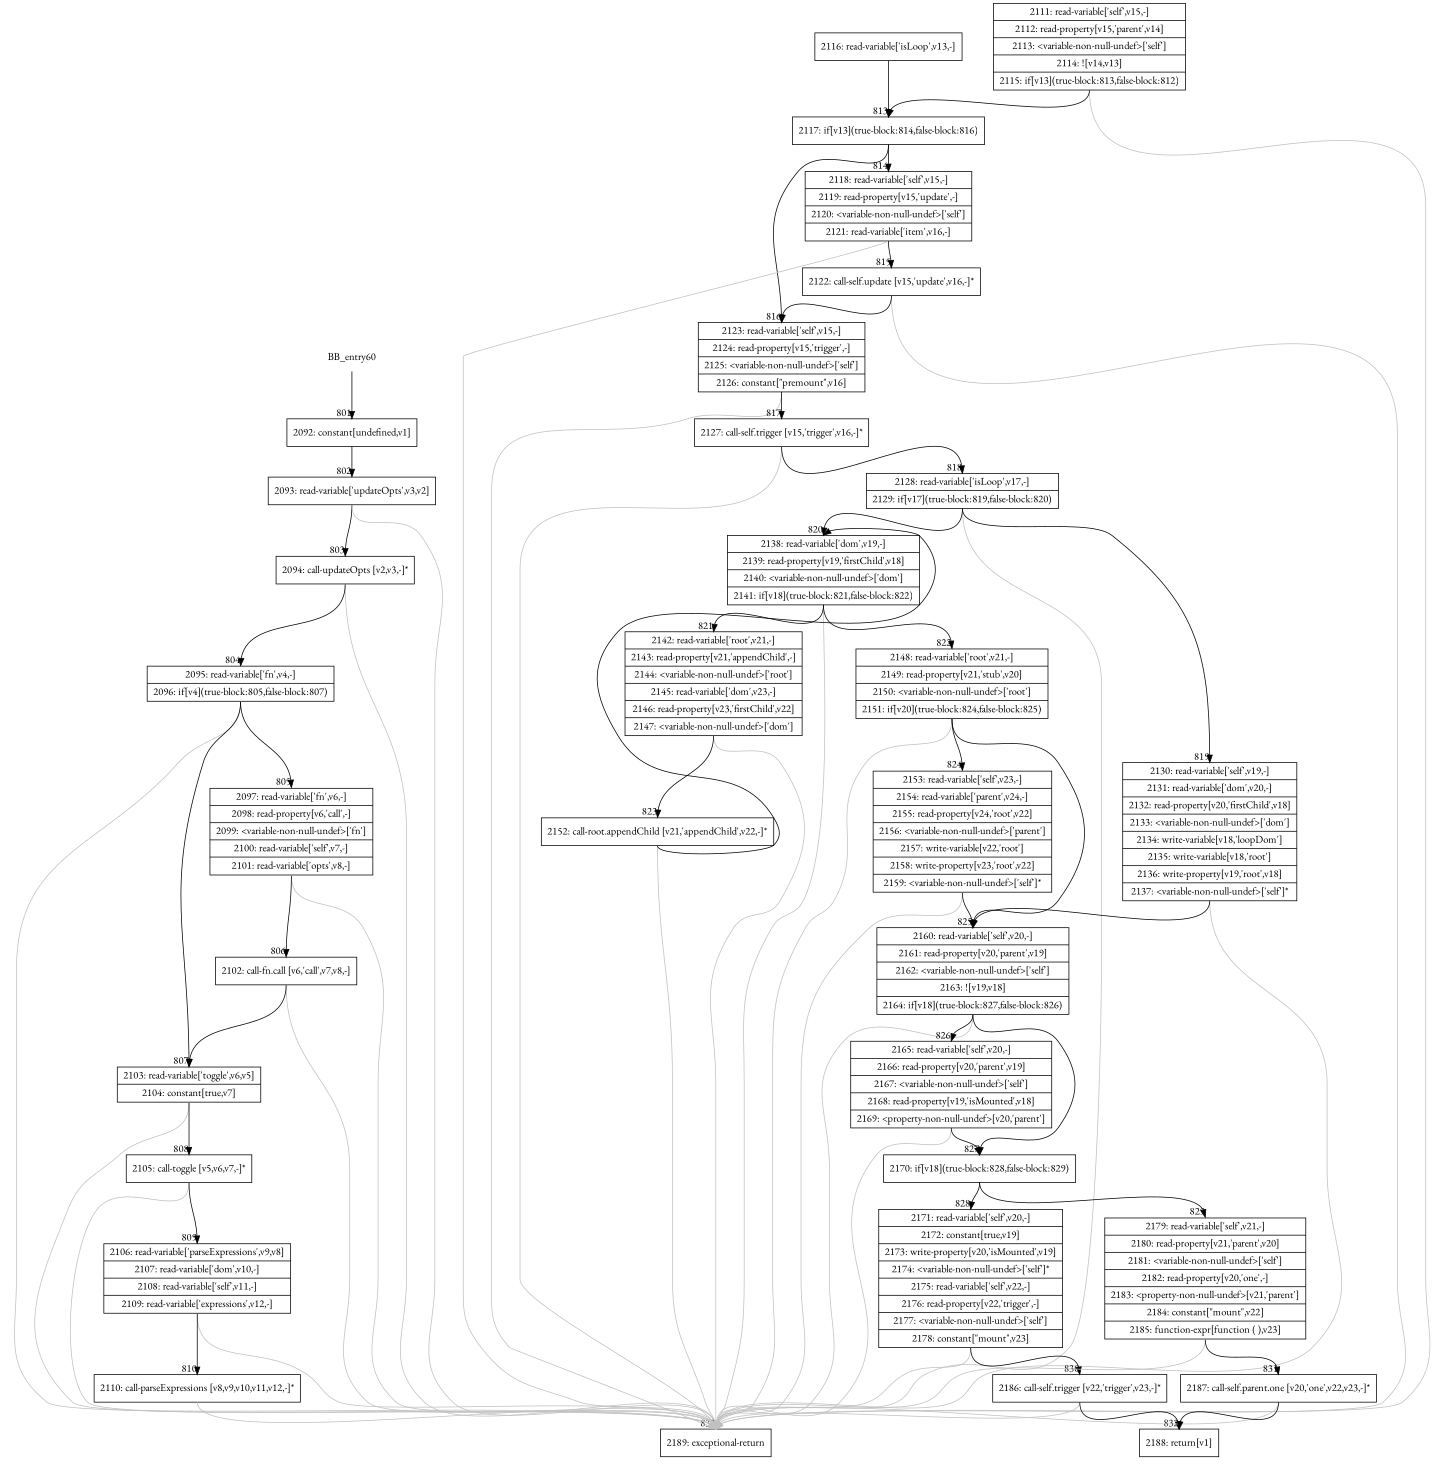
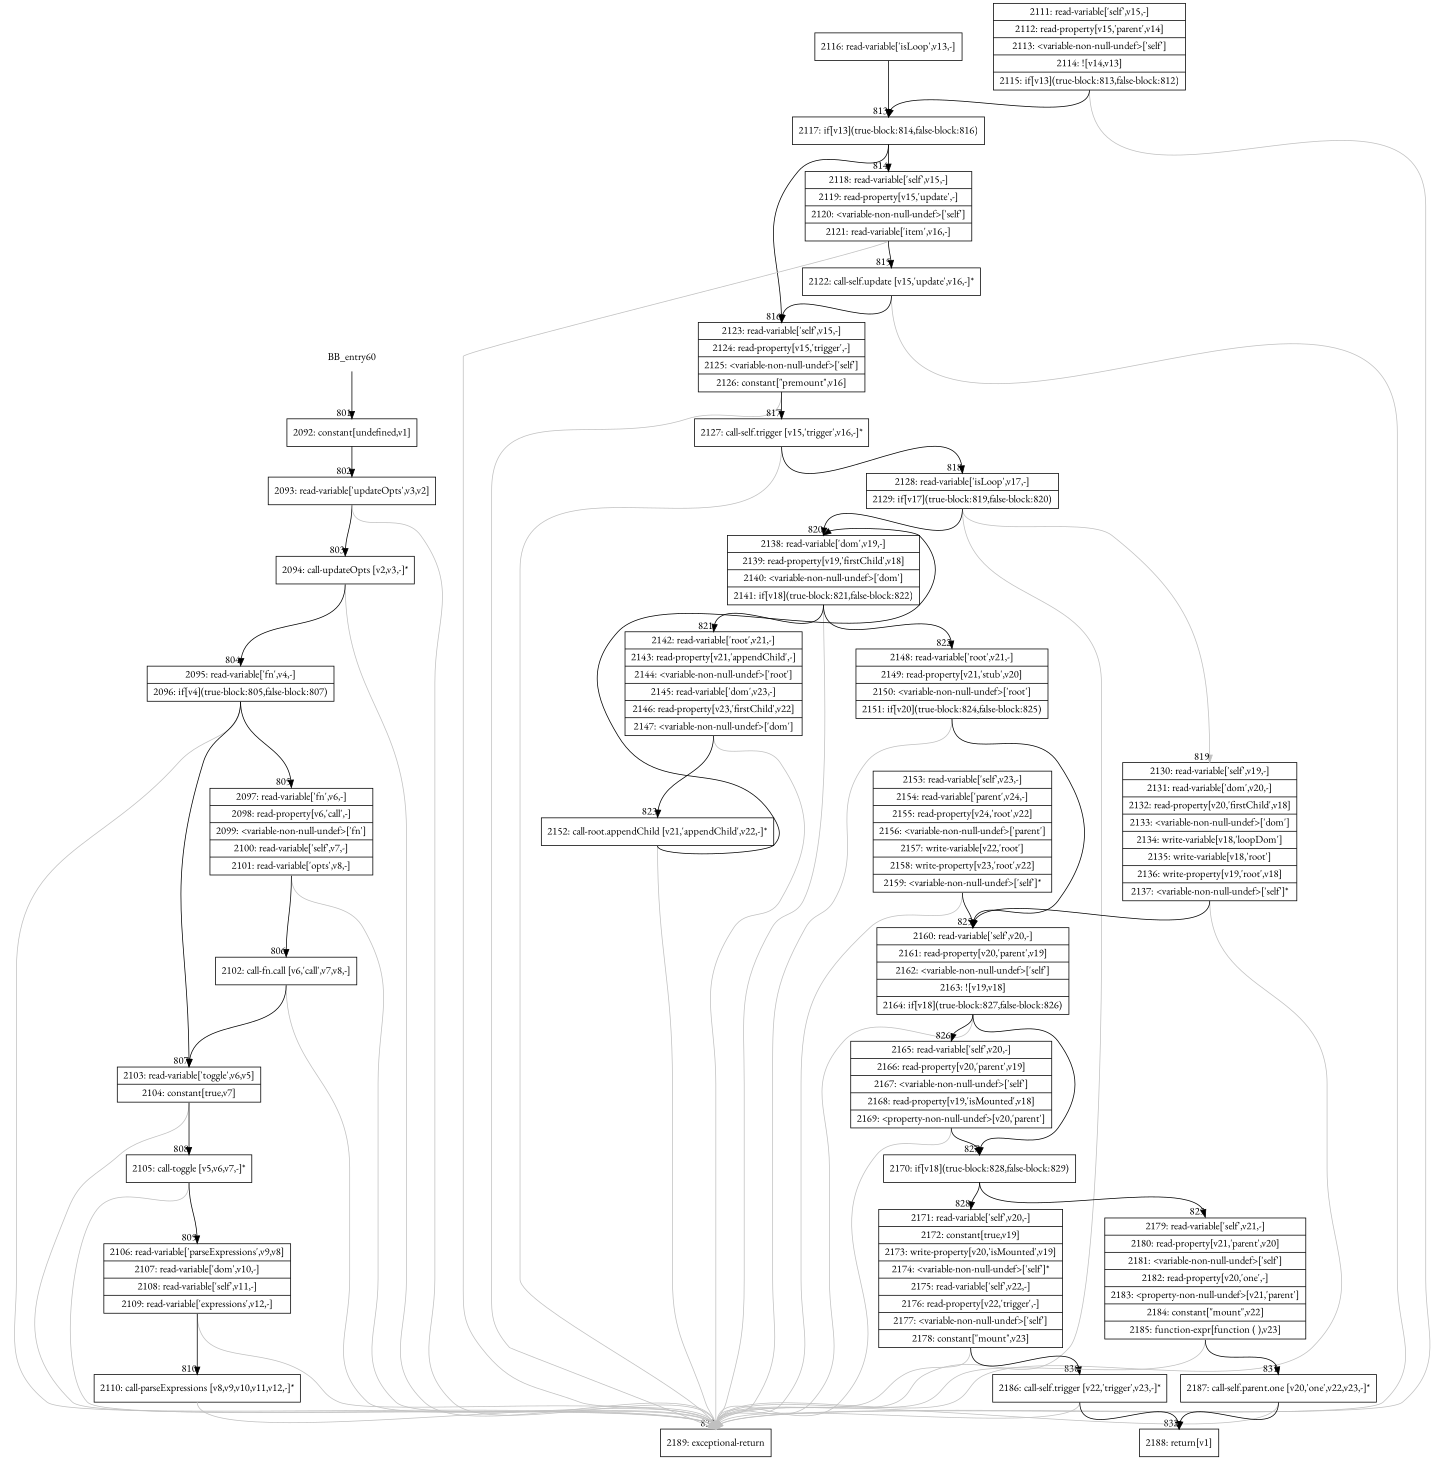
edge "2128: read-variable['isLoop',v17,-]" -> "2130: read-variable['self',v19,-]": color black -> gray
edge "2148: read-variable['root',v21,-]" -> "2153: read-variable['self',v23,-]": removed
